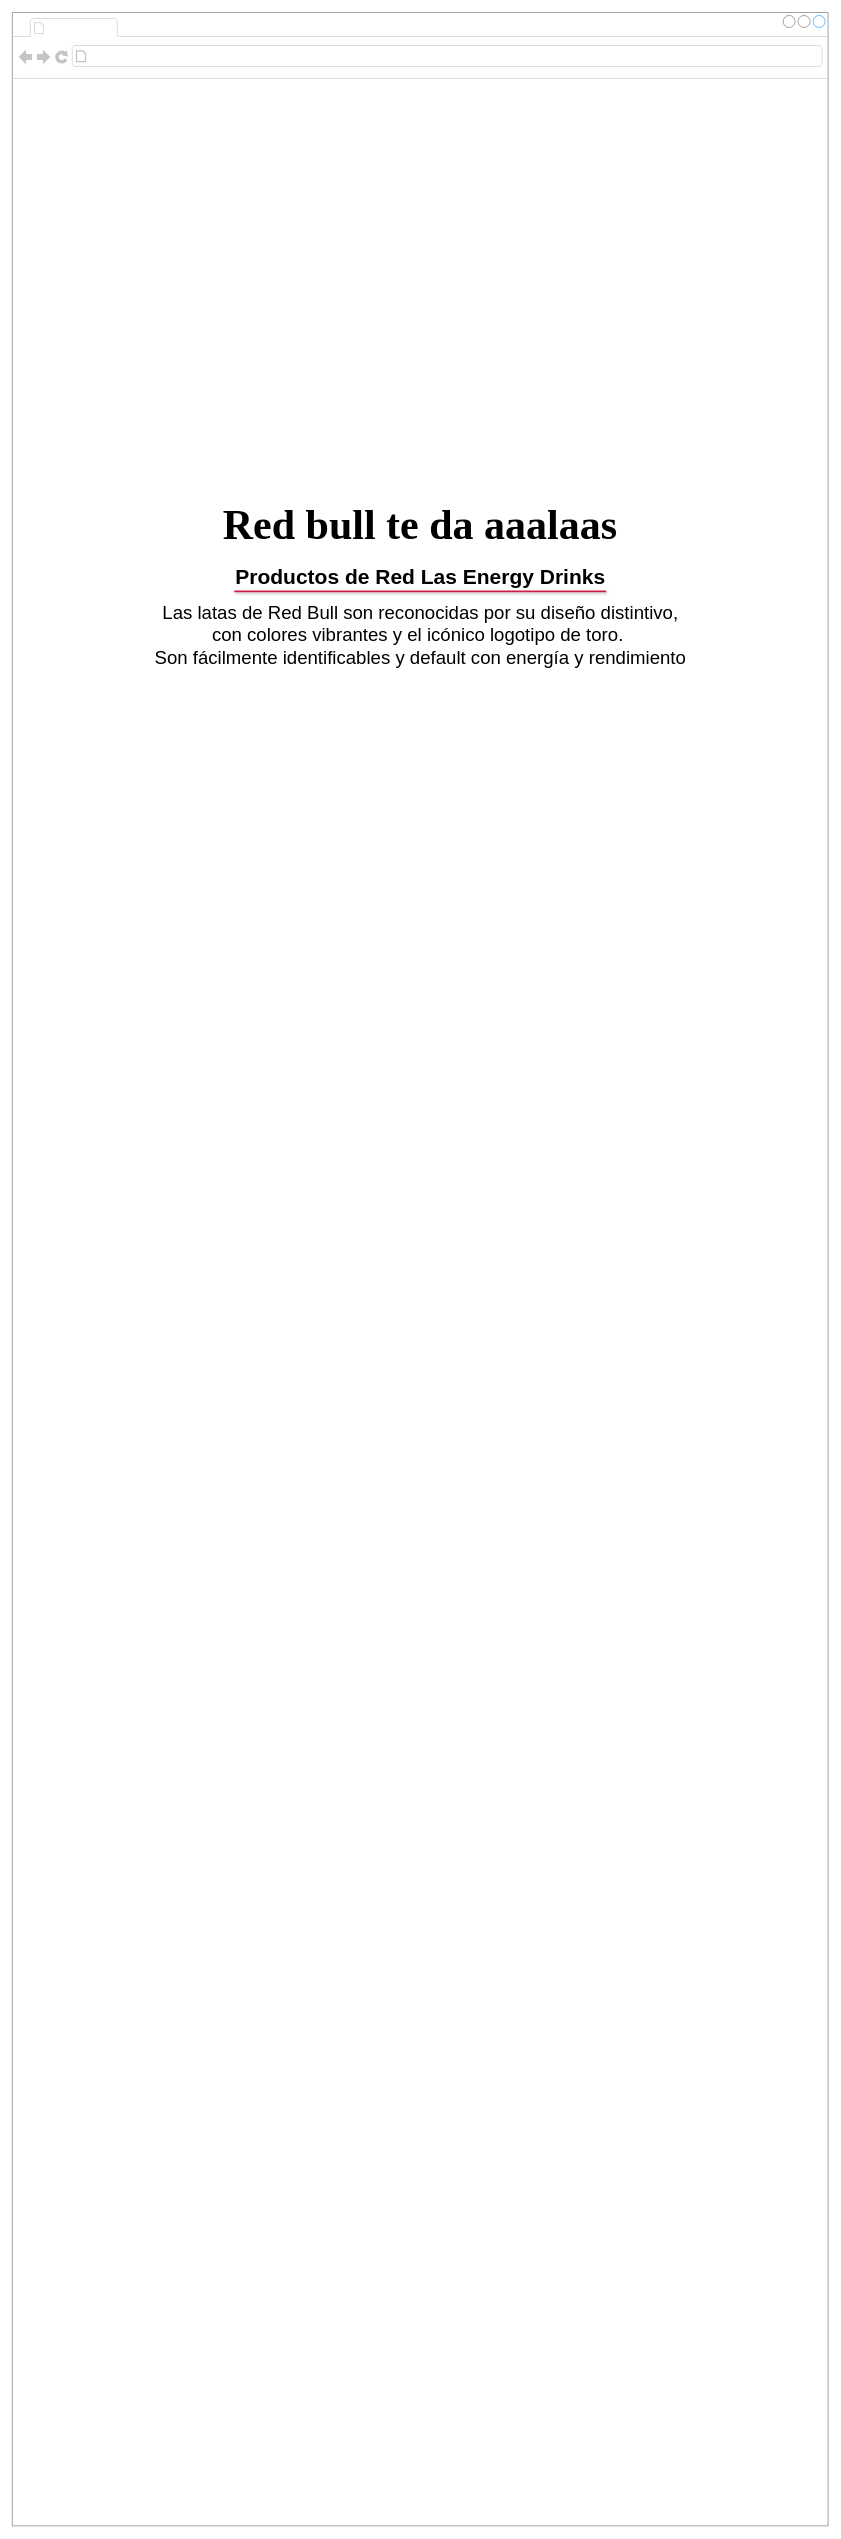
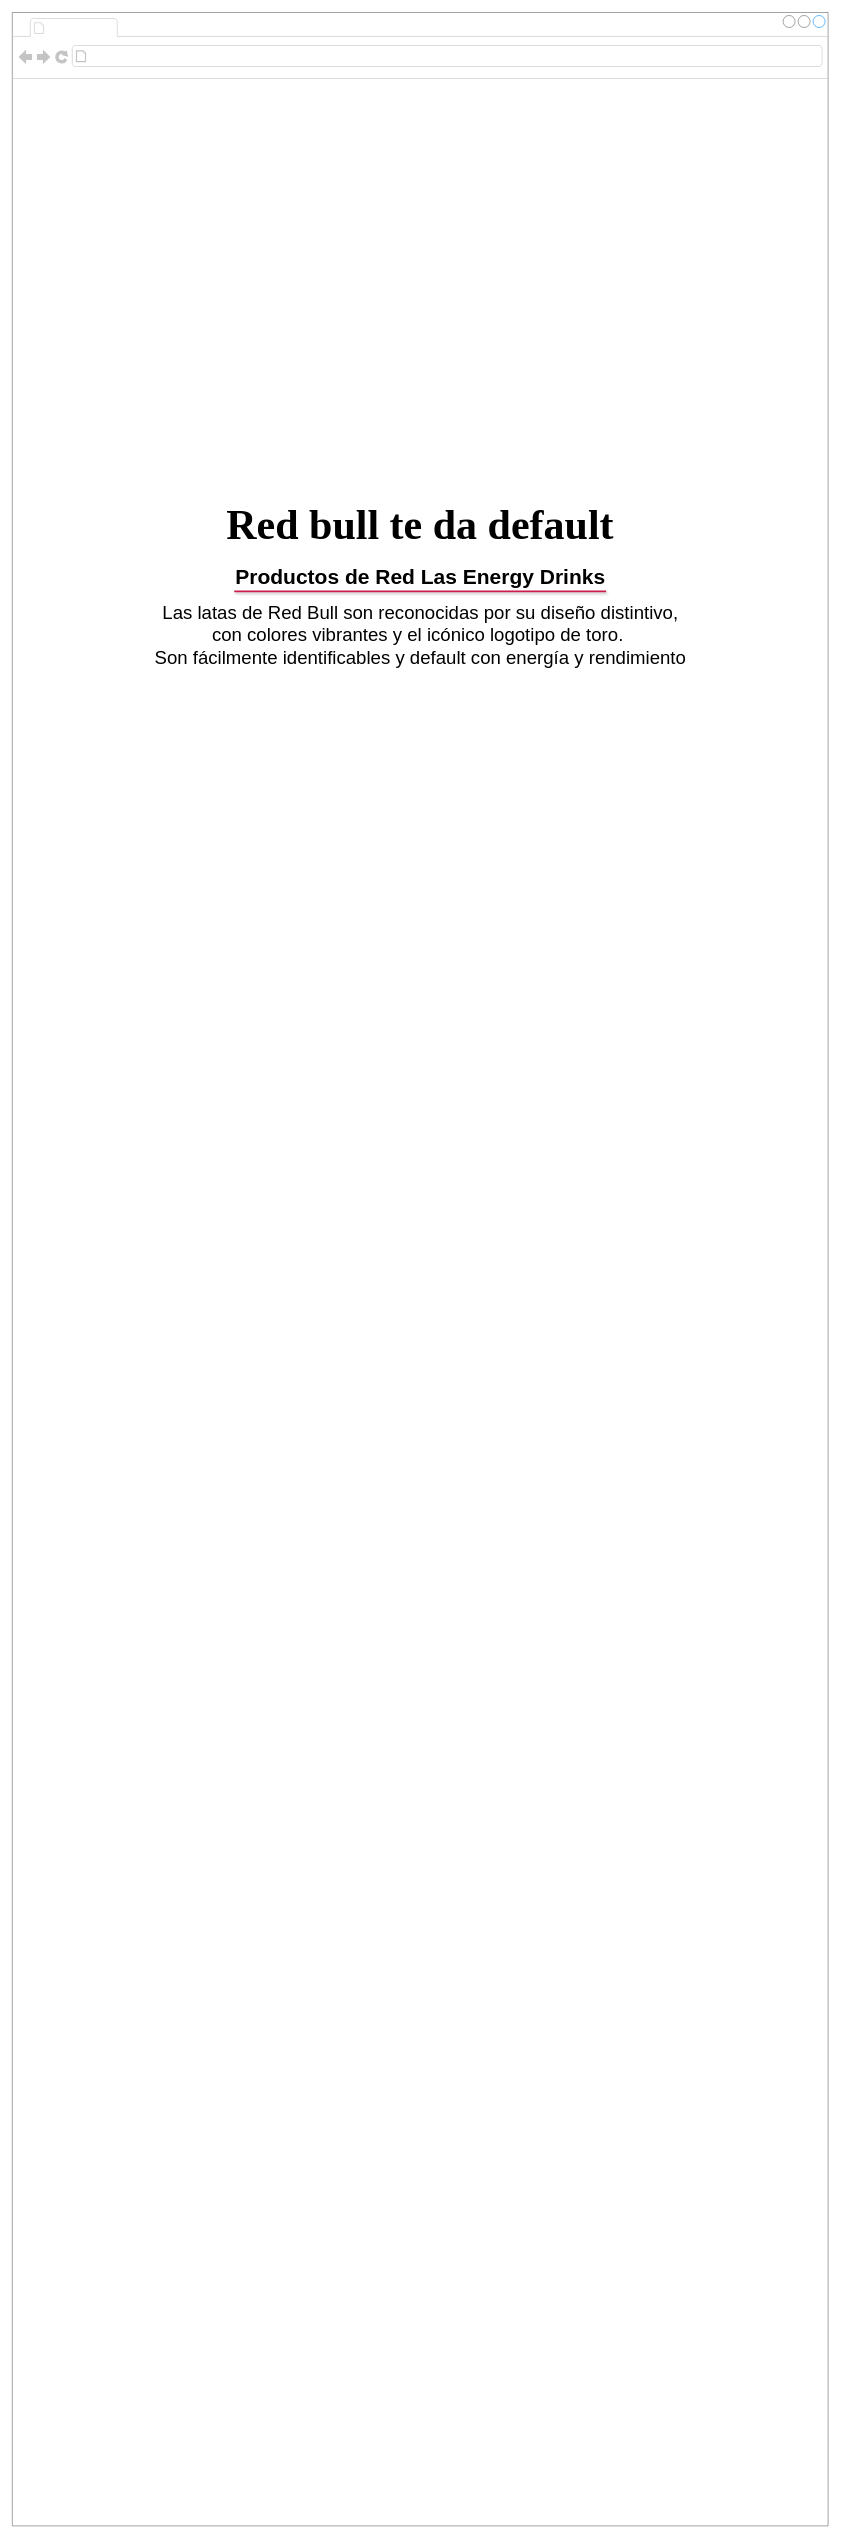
node "Red bull te da aaalaas": label "Red bull te da aaalaas" -> "Red bull te da default"
